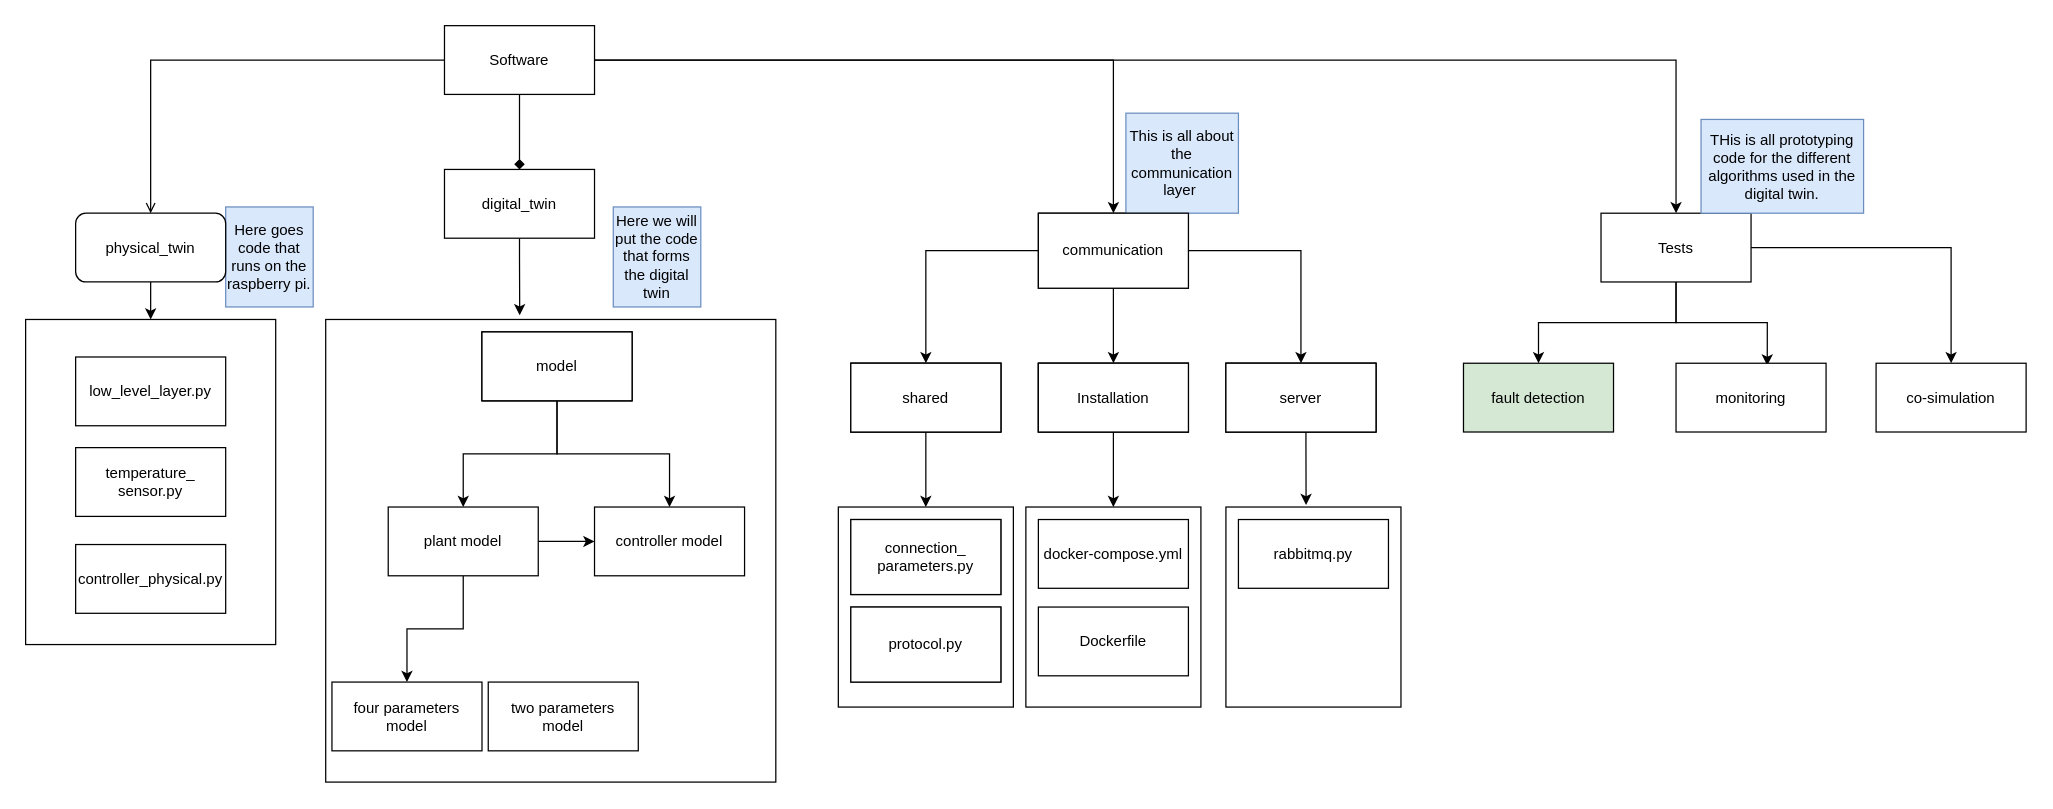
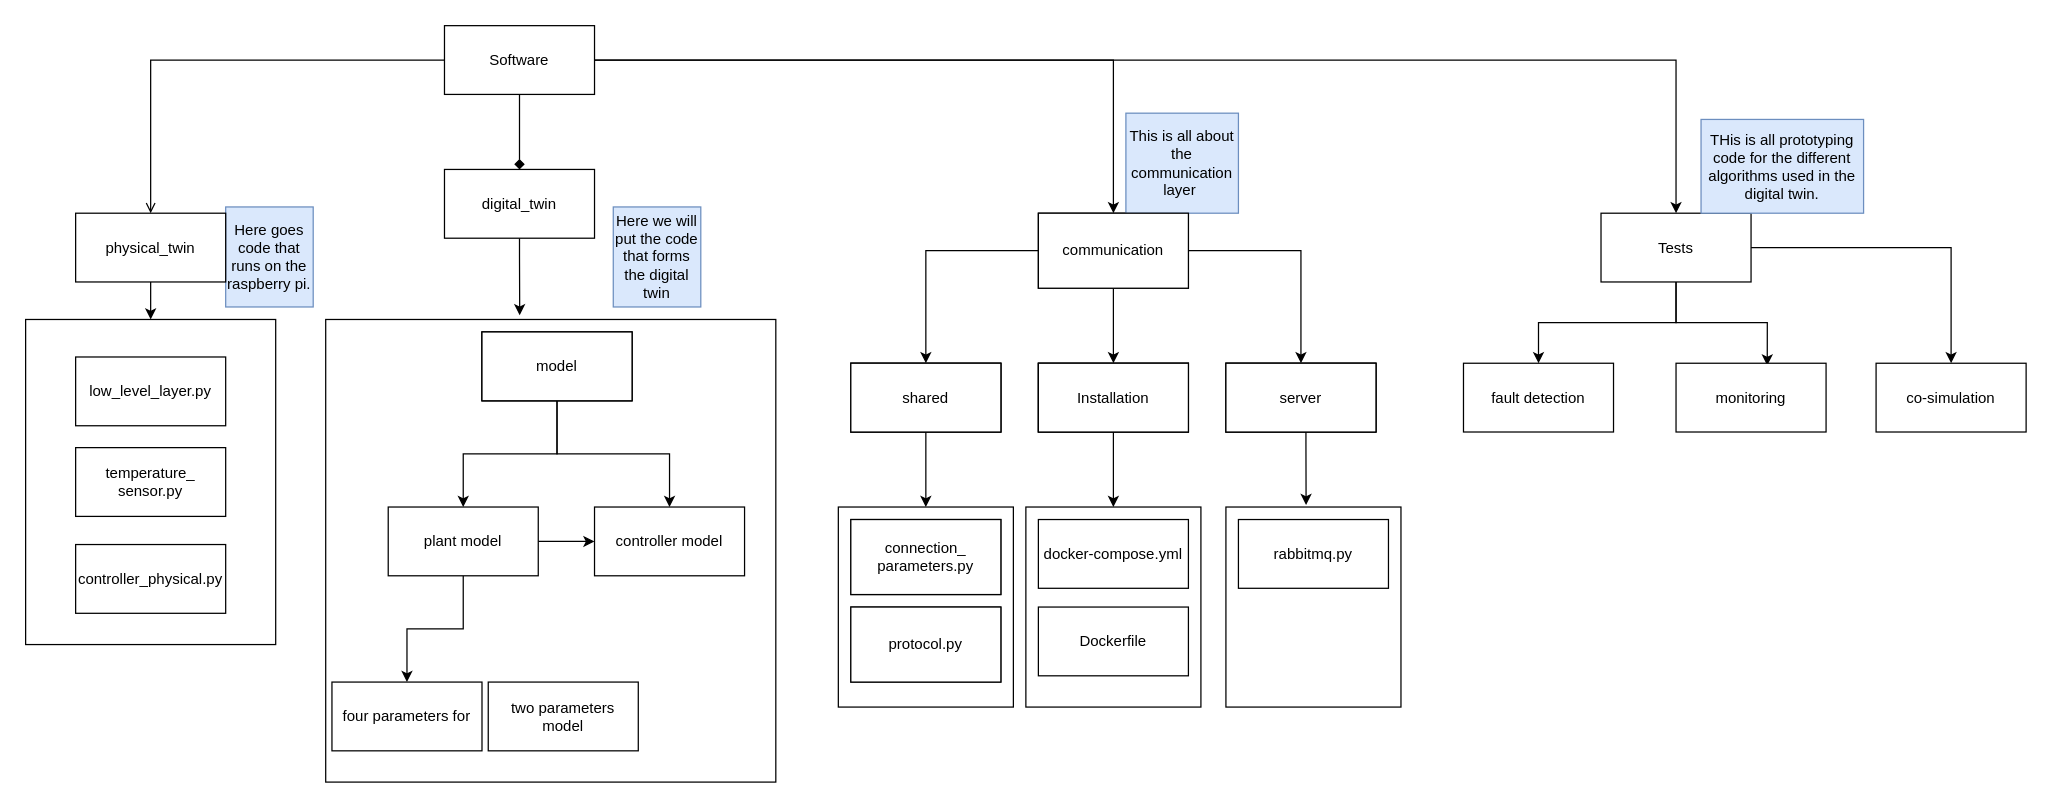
node "physical_twin": shape rounded rectangle -> rectangle
node "fault detection": fillcolor #d5e8d4 -> #ffffff
node "four parameters model": label "four parameters model" -> "four parameters for"
